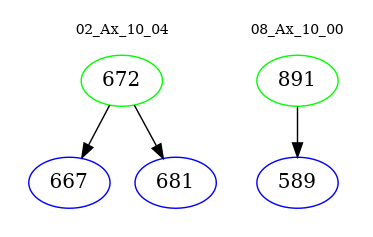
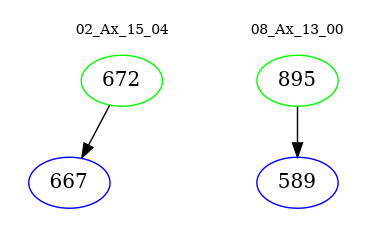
cluster "02_Ax_10_04": label "02_Ax_10_04" -> "02_Ax_15_04"
cluster "08_Ax_10_00": label "08_Ax_10_00" -> "08_Ax_13_00"
node "891": label "891" -> "895"
node "681": removed
